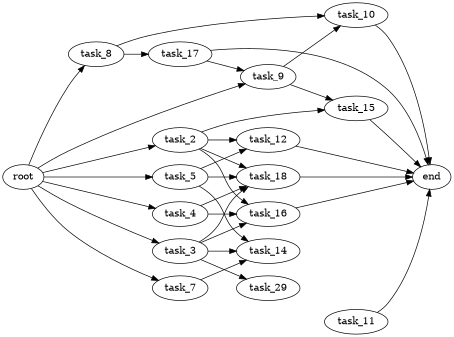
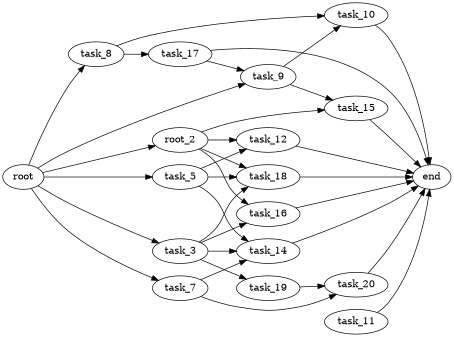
node "task_2": label "task_2" -> "root_2"
node "task_4": removed
edge "task_14" -> "end": added
node "task_20": added
node "task_29": label "task_29" -> "task_19"
